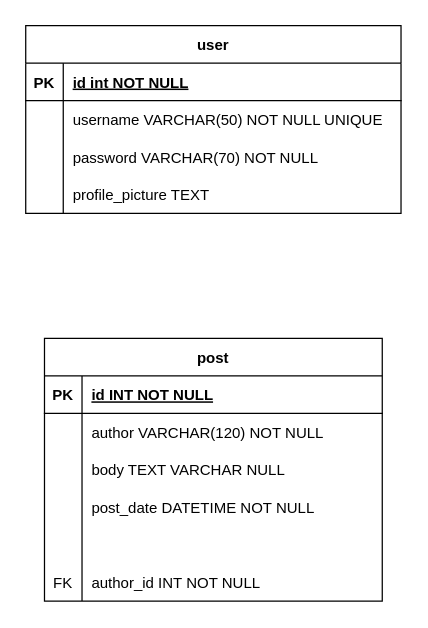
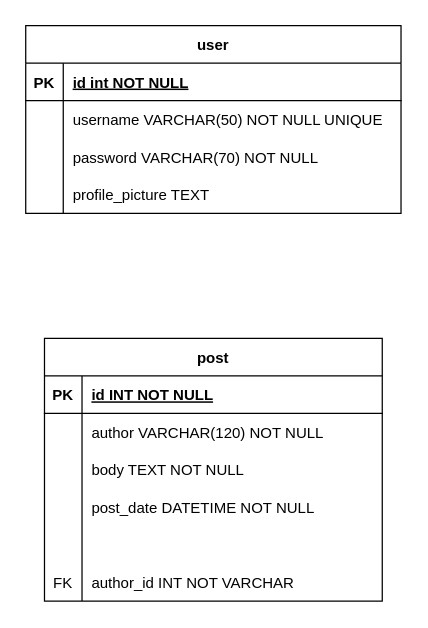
node "body TEXT VARCHAR NULL": label "body TEXT VARCHAR NULL" -> "body TEXT NOT NULL"
node "author_id INT NOT NULL": label "author_id INT NOT NULL" -> "author_id INT NOT VARCHAR"
